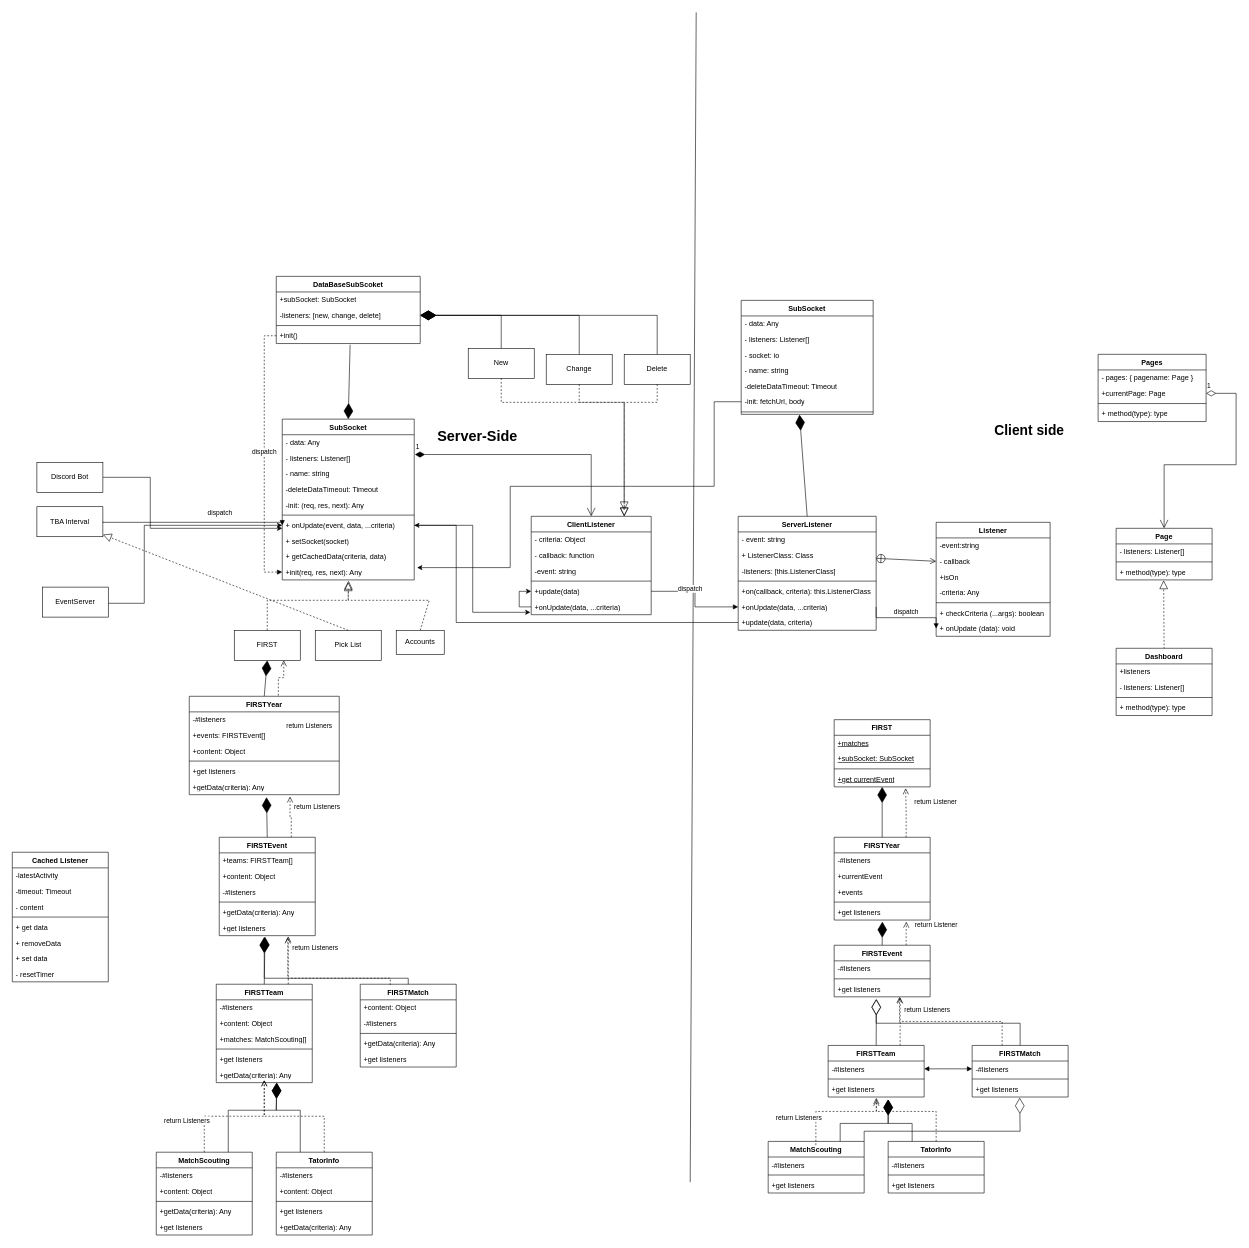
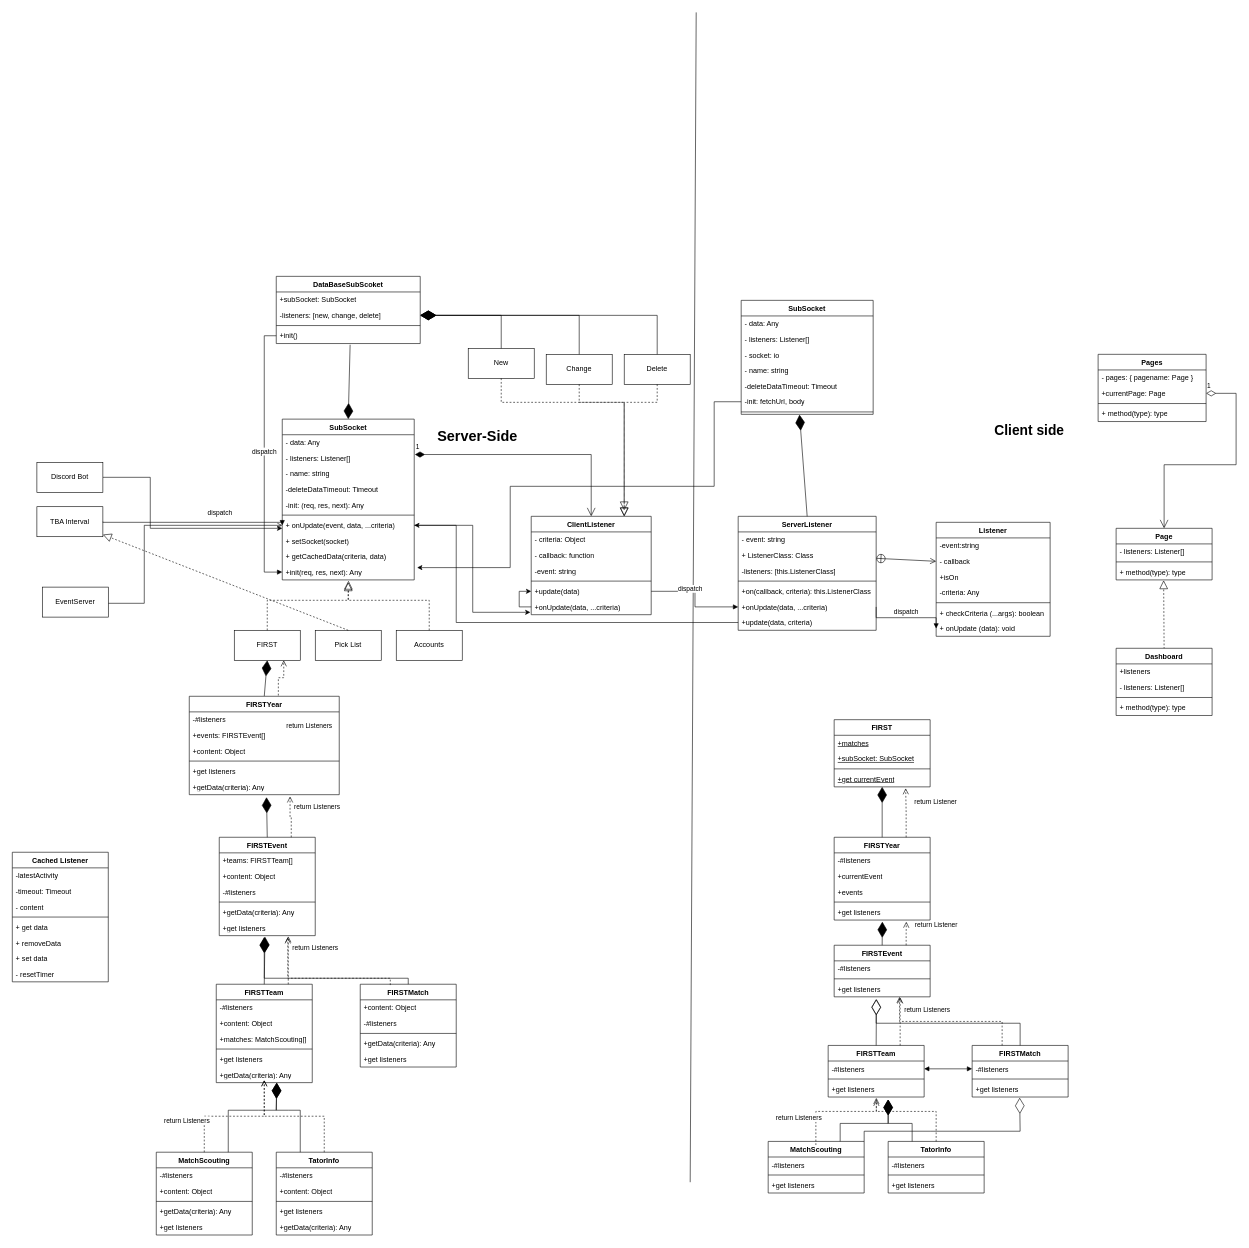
edge "+init()" -> "+init(req, res, next): Any": style dashed -> solid
edge "EventServer" -> "+ onUpdate(event, data, ...criteria)": arrowhead classic -> open
node "Accounts": size 48x24 -> 66x30
